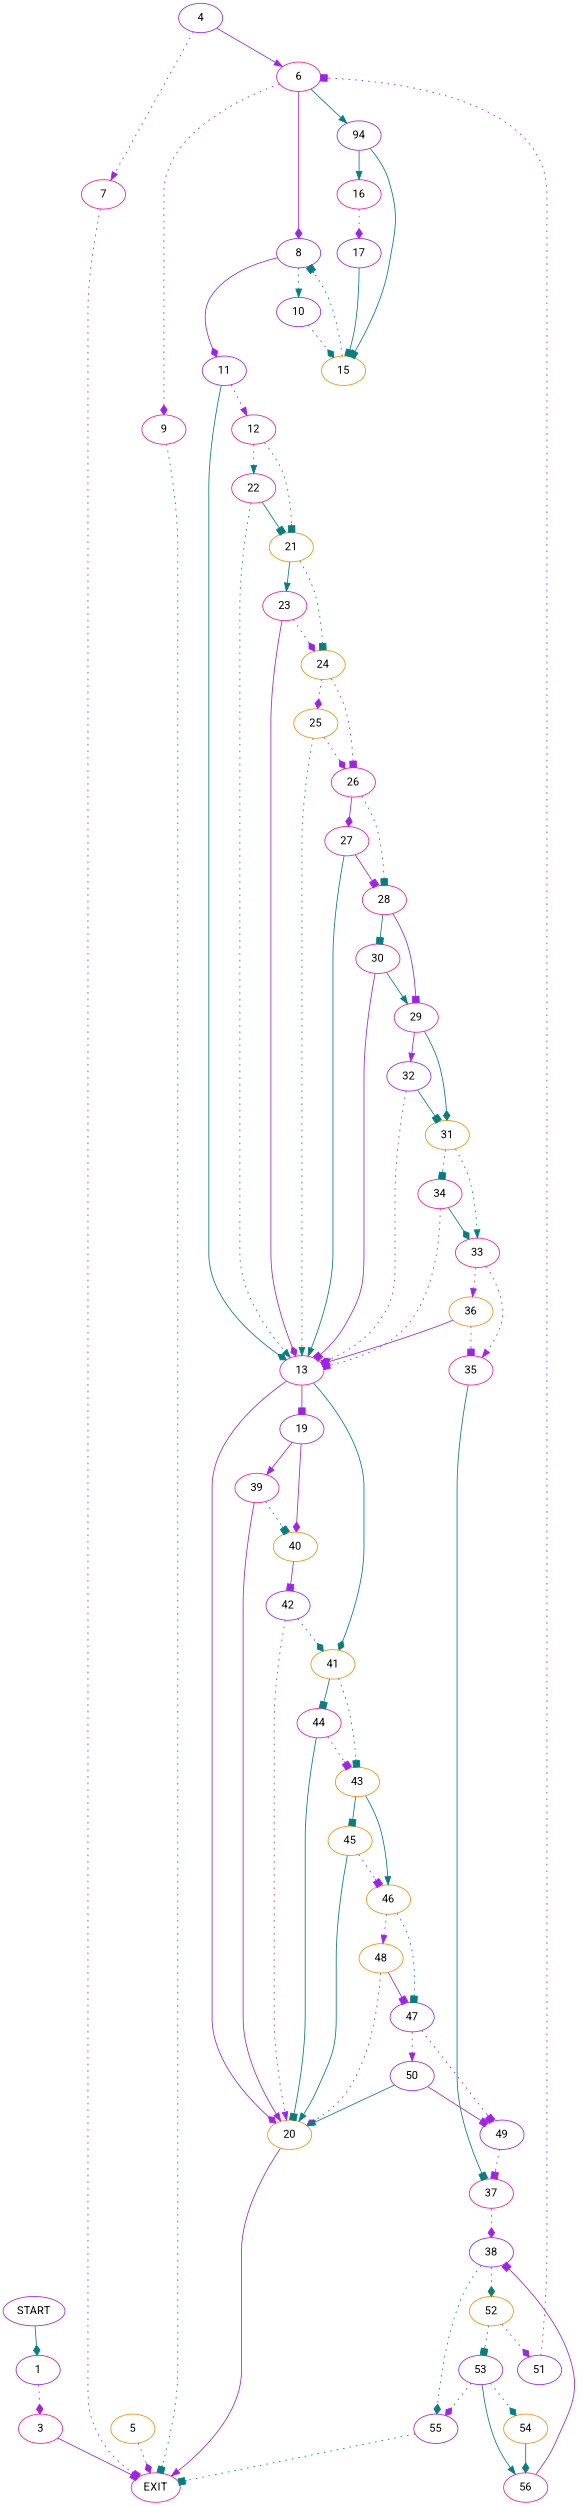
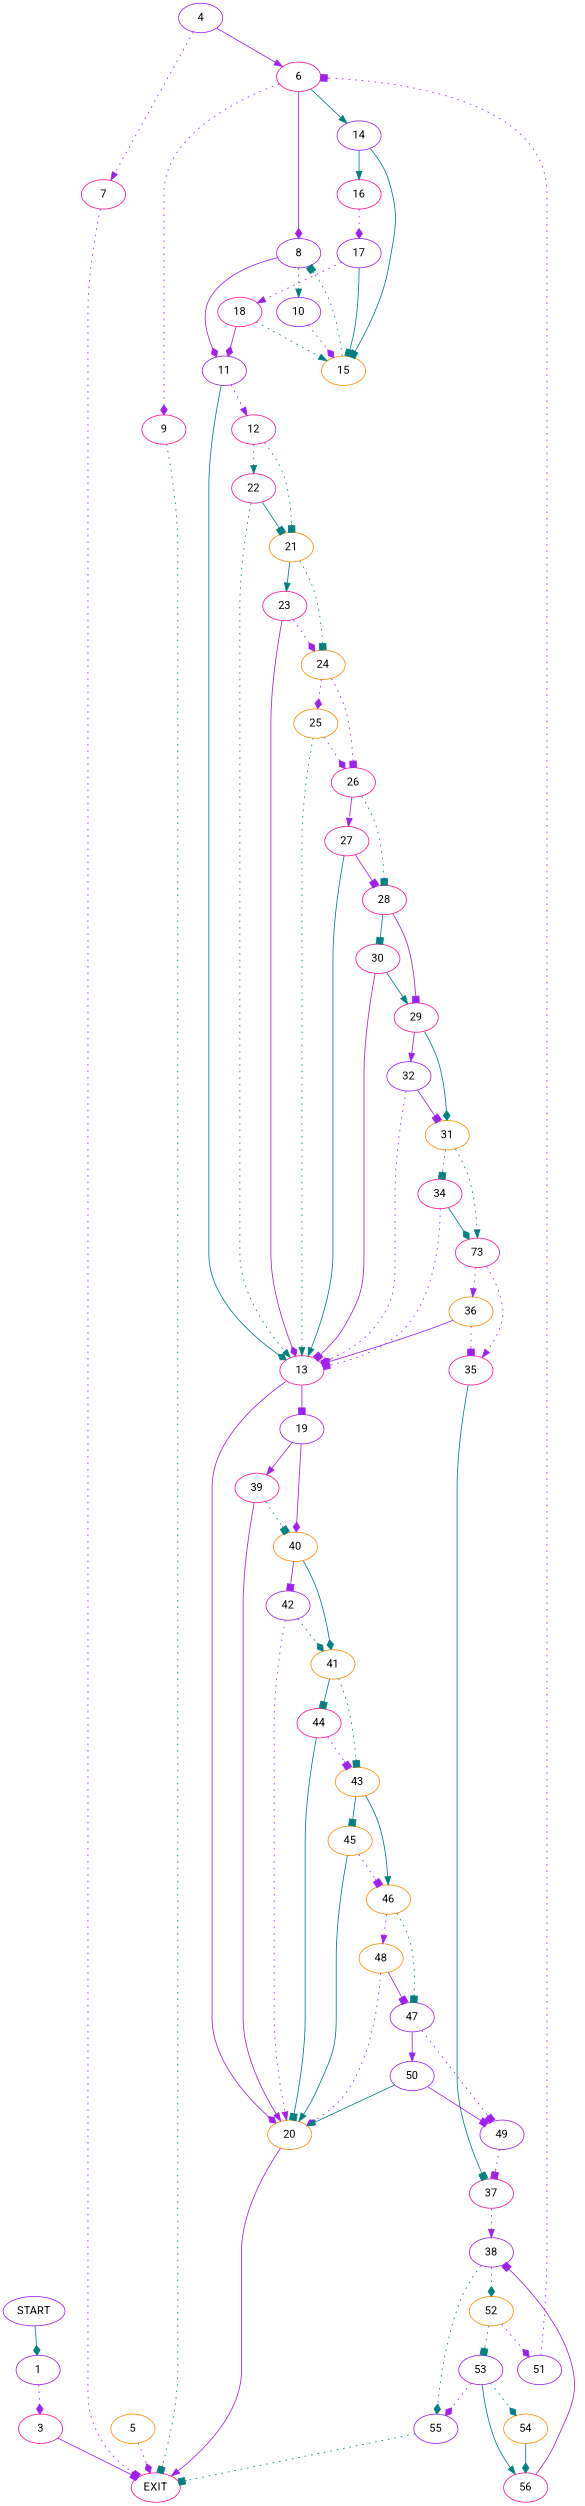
node "94": label "94" -> "14"
node "18": added
edge "10" -> "15": color teal -> purple
edge "26" -> "27": arrowhead diamond -> normal
edge "32" -> "31": color teal -> purple
node "33": label "33" -> "73"
edge "13" -> "41": now "40" -> "41"
edge "47" -> "50": style dotted -> solid
edge "37" -> "38": arrowhead diamond -> normal
